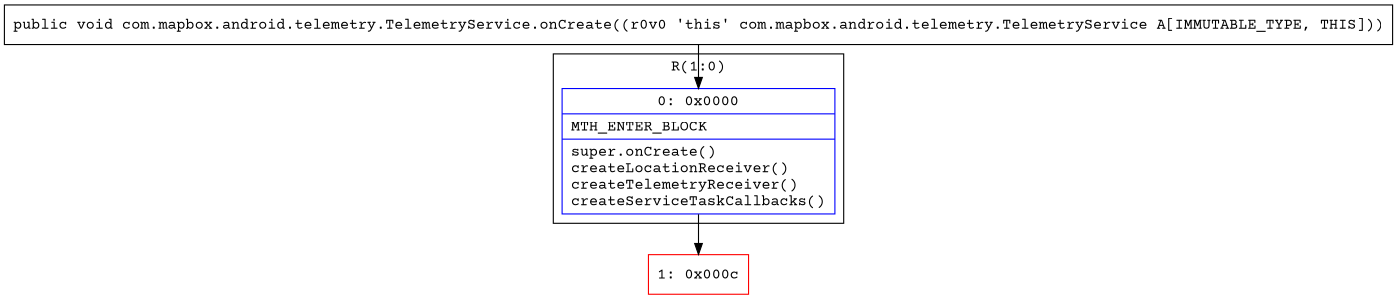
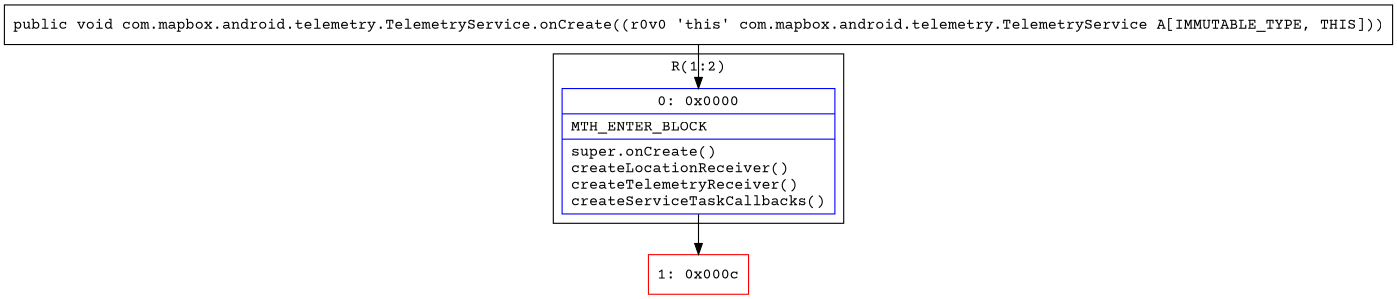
cluster "R(1:0)": label "R(1:0)" -> "R(1:2)"
